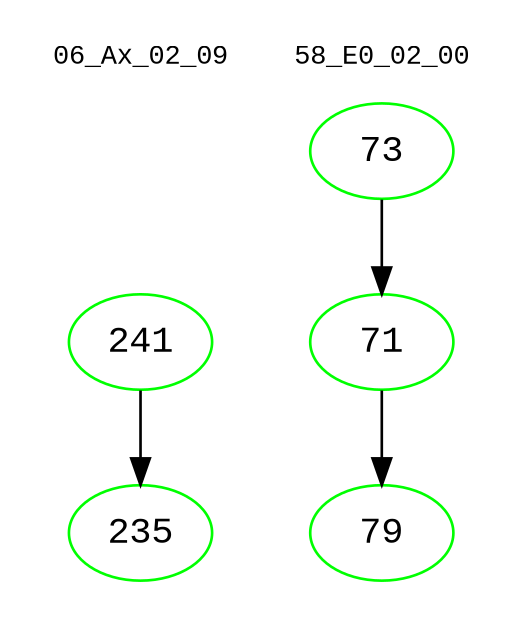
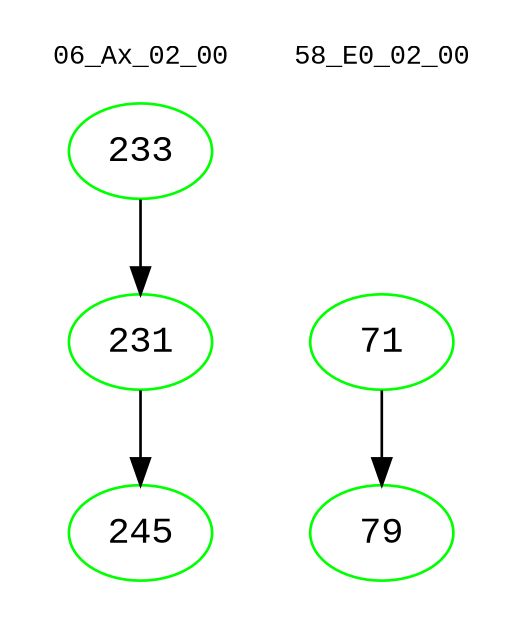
cluster "06_Ax_02_09": label "06_Ax_02_09" -> "06_Ax_02_00"
node "233": added
node "73": removed
node "241": label "241" -> "231"
node "235": label "235" -> "245"
